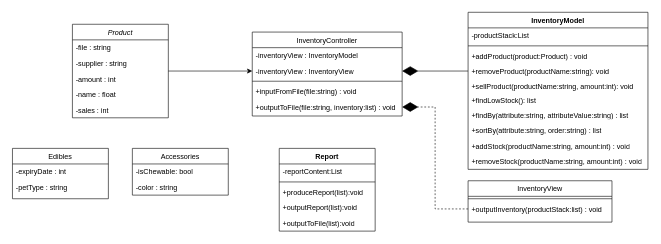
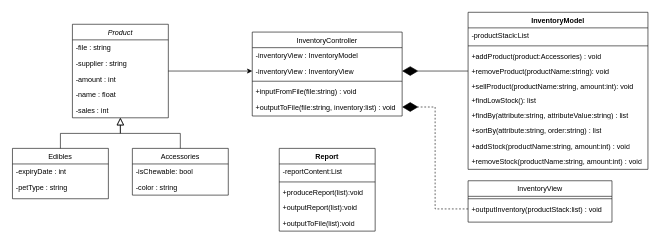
node "+addProduct(product:Product) : void": label "+addProduct(product:Product) : void" -> "+addProduct(product:Accessories) : void"
edge "Edibles" -> "Product": added
edge "Accessories" -> "Product": added
